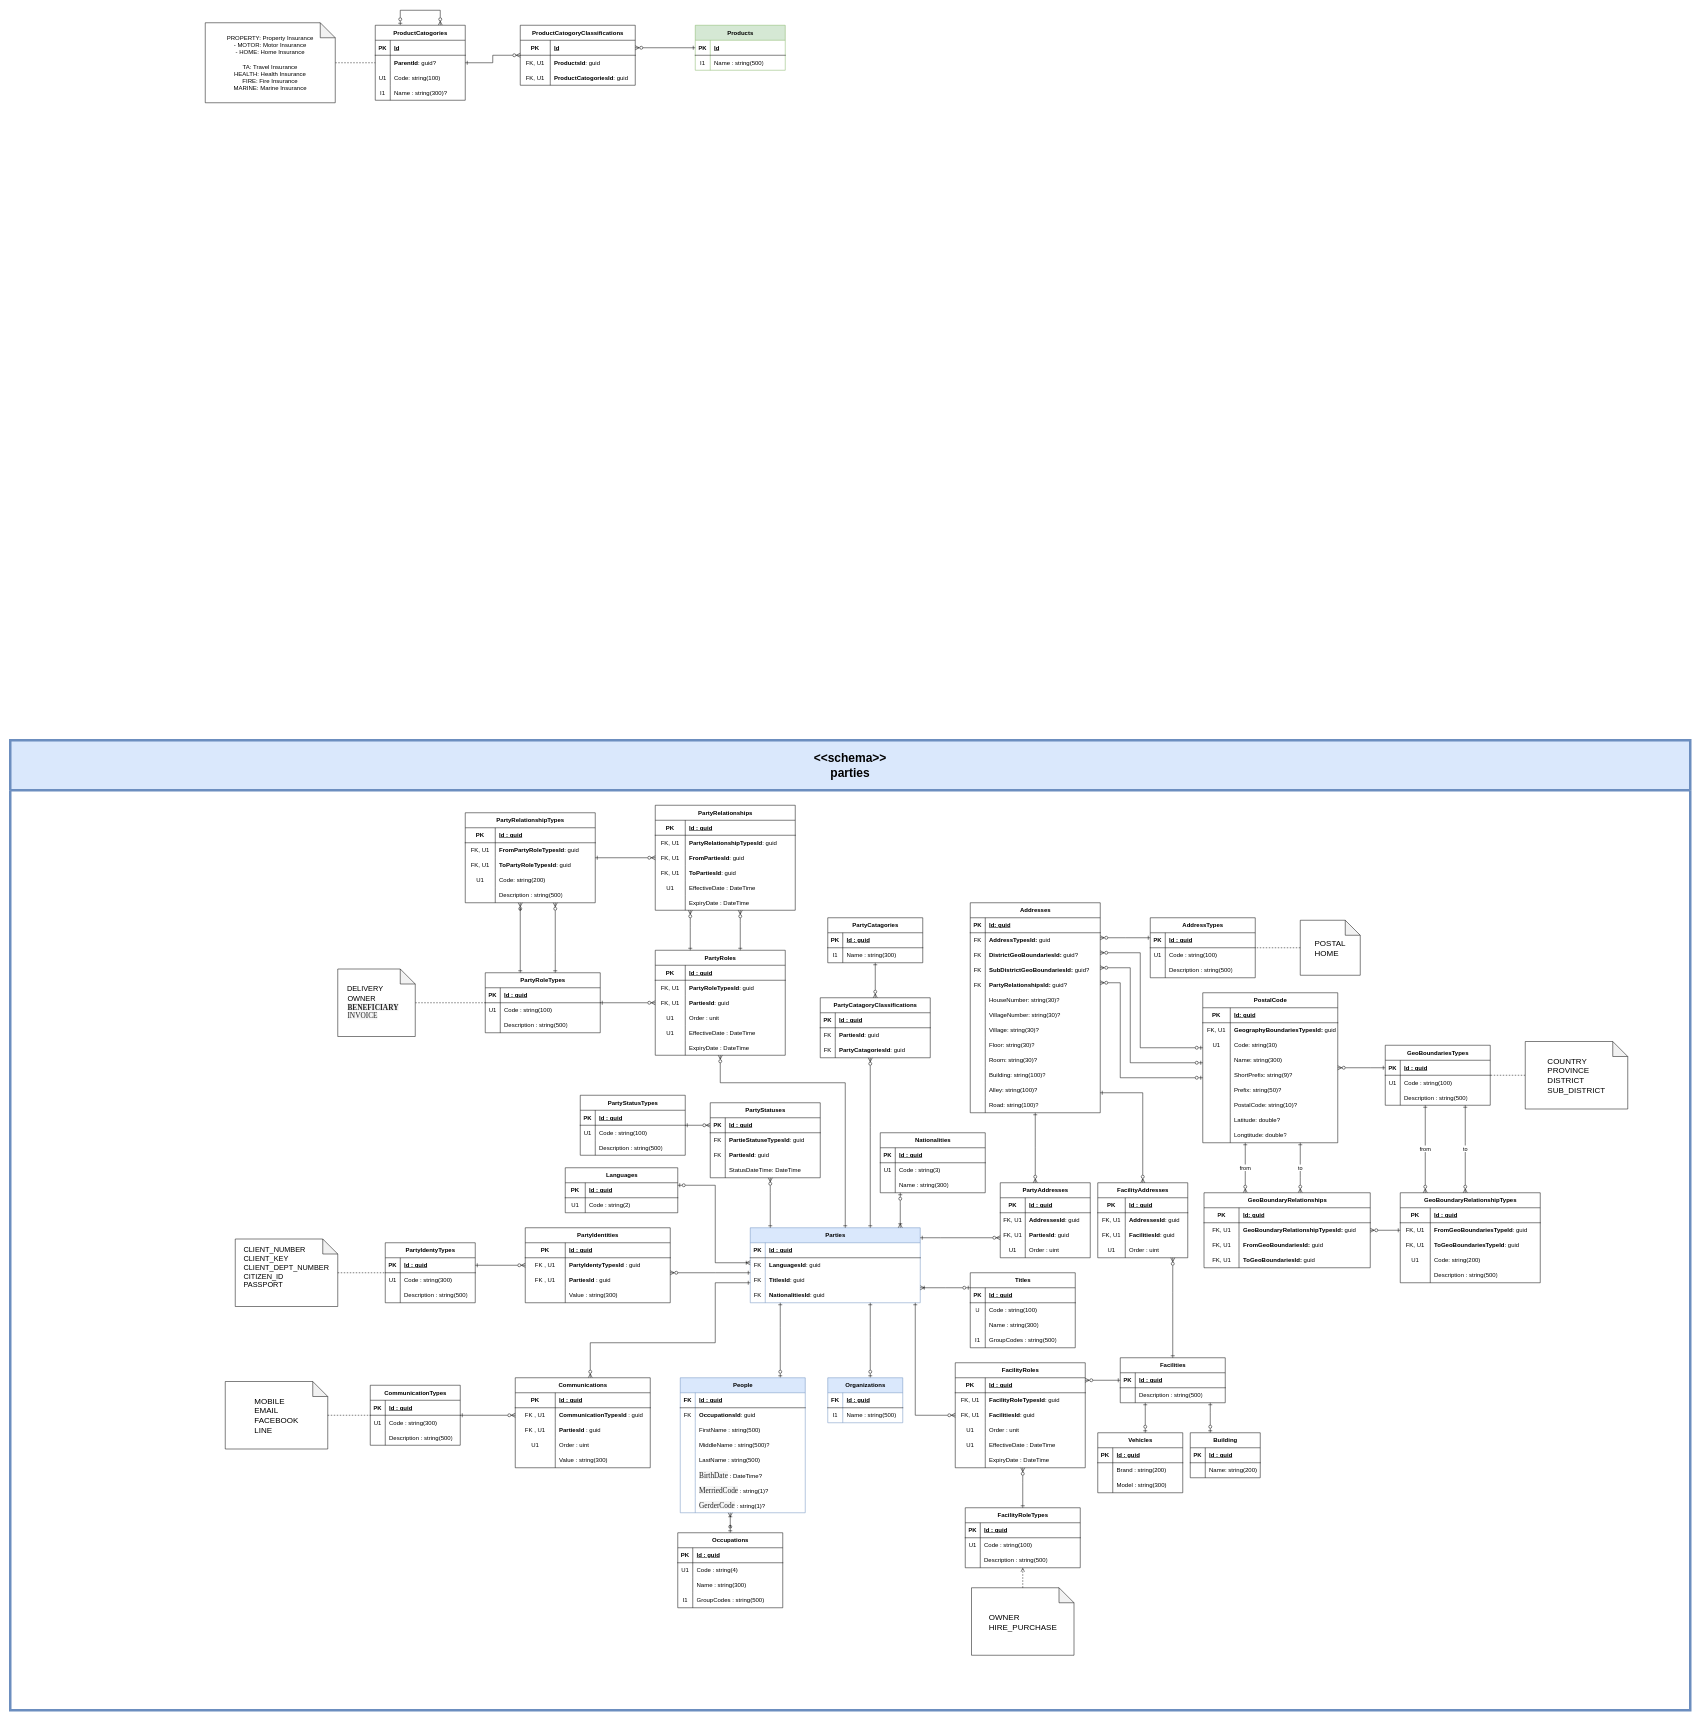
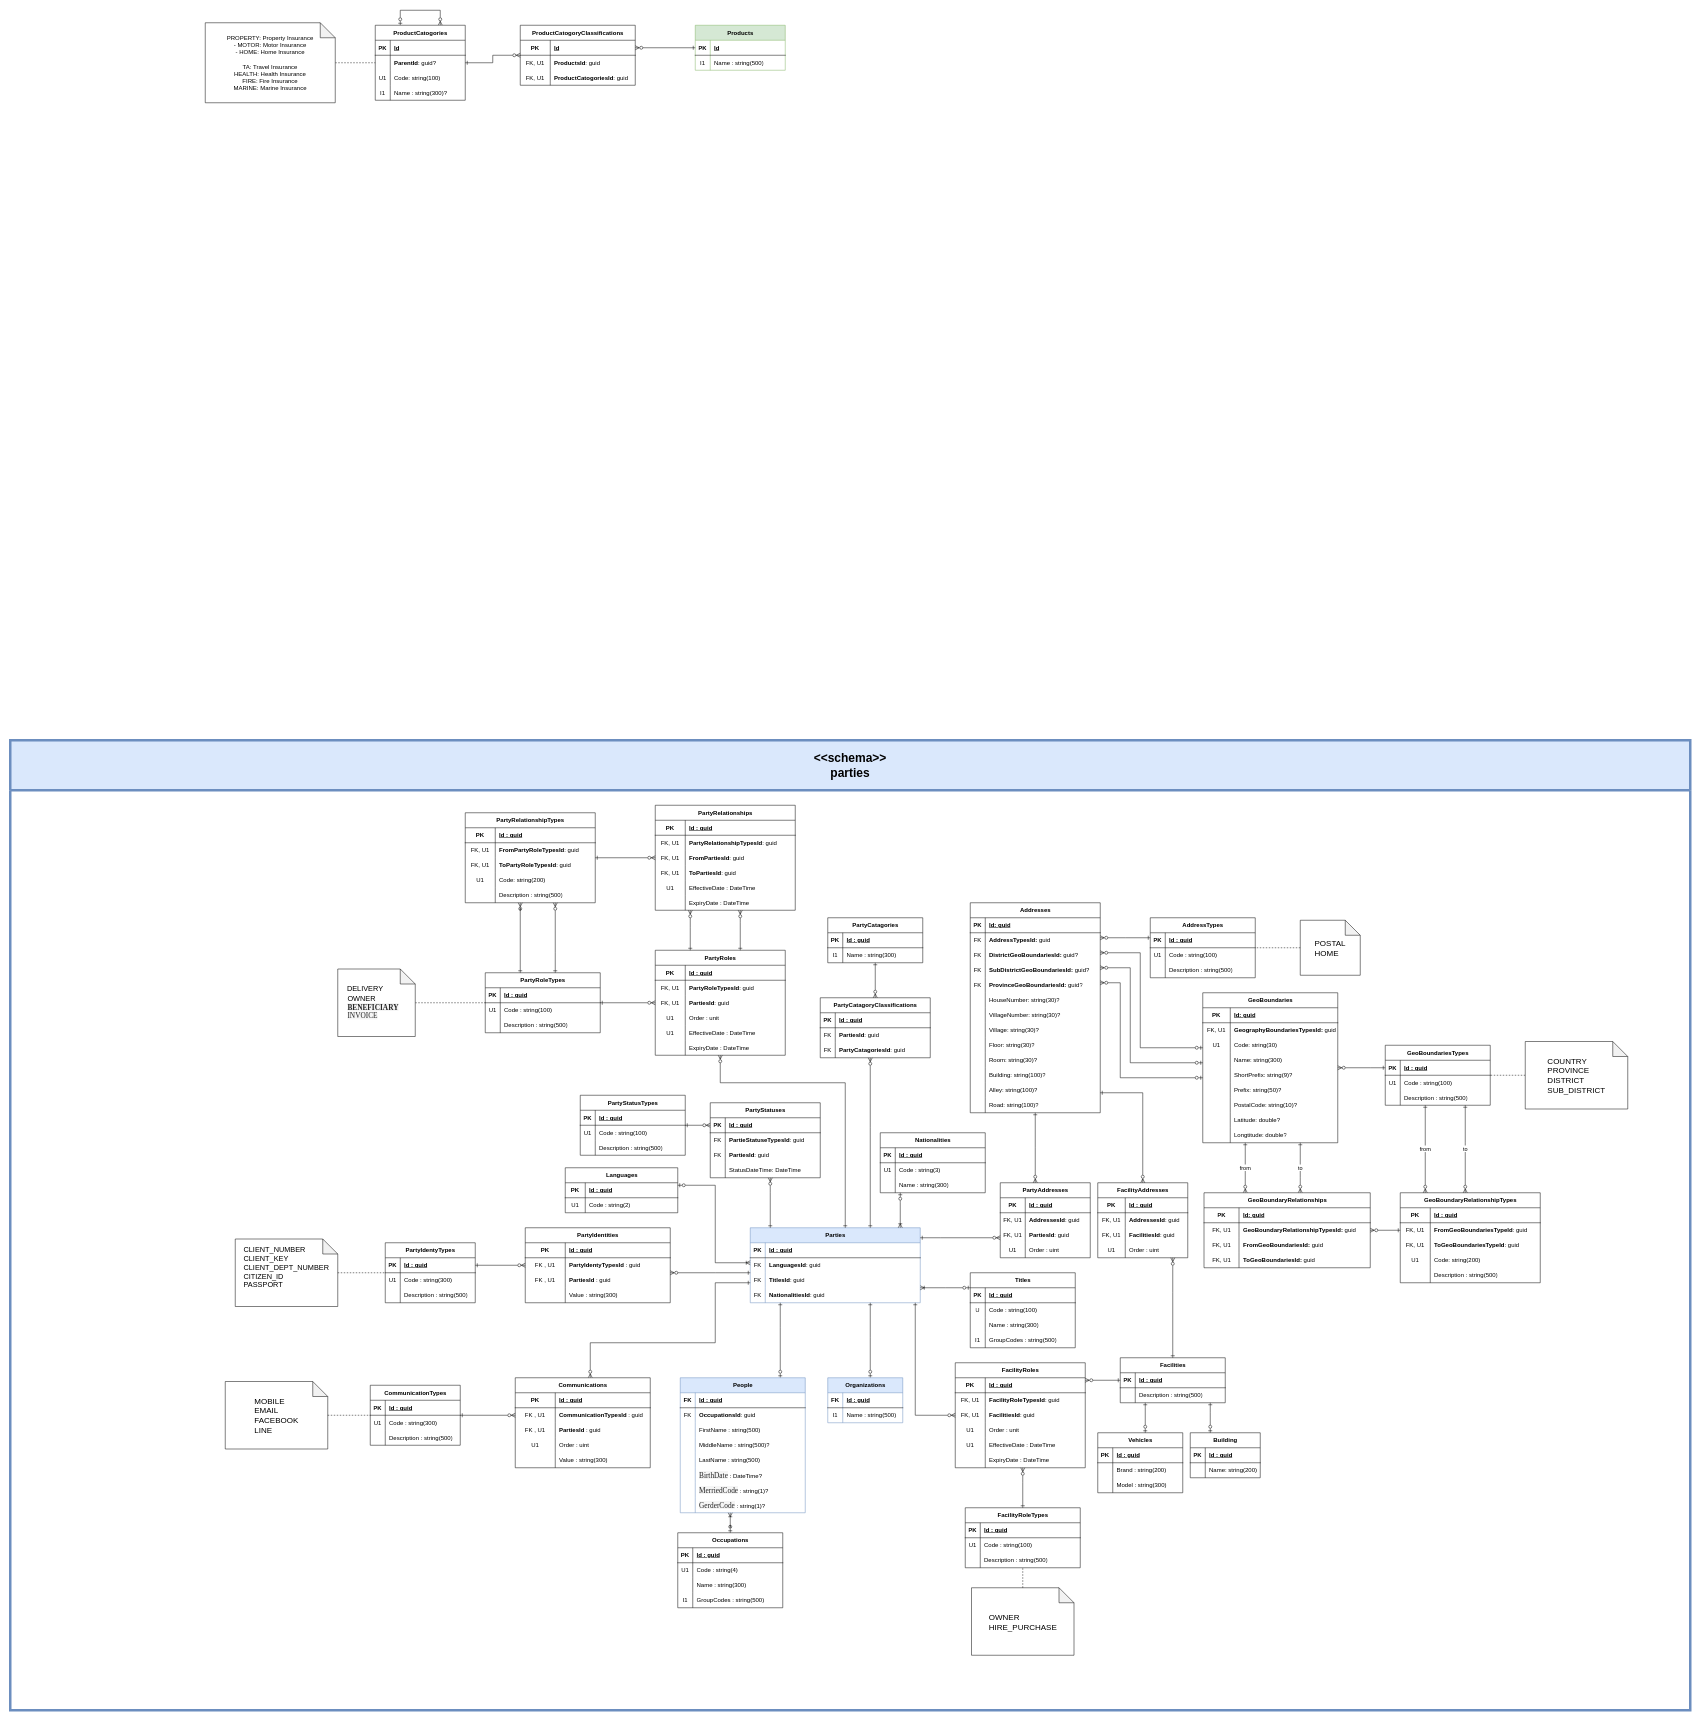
node "PartyRelationshipsId: guid?": label "PartyRelationshipsId: guid?" -> "ProvinceGeoBoundariesId: guid?"
node "PostalCode": label "PostalCode" -> "GeoBoundaries"
edge "OWNER HIRE_PURCHASE" -> "FacilityRoleTypes": arrowhead open -> none
